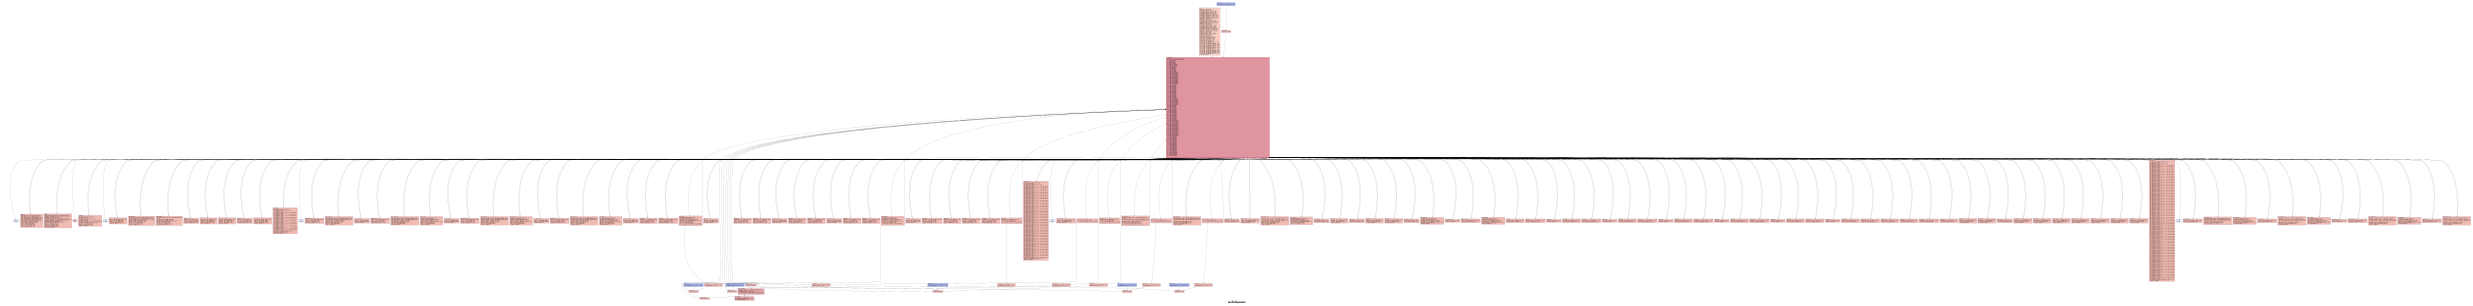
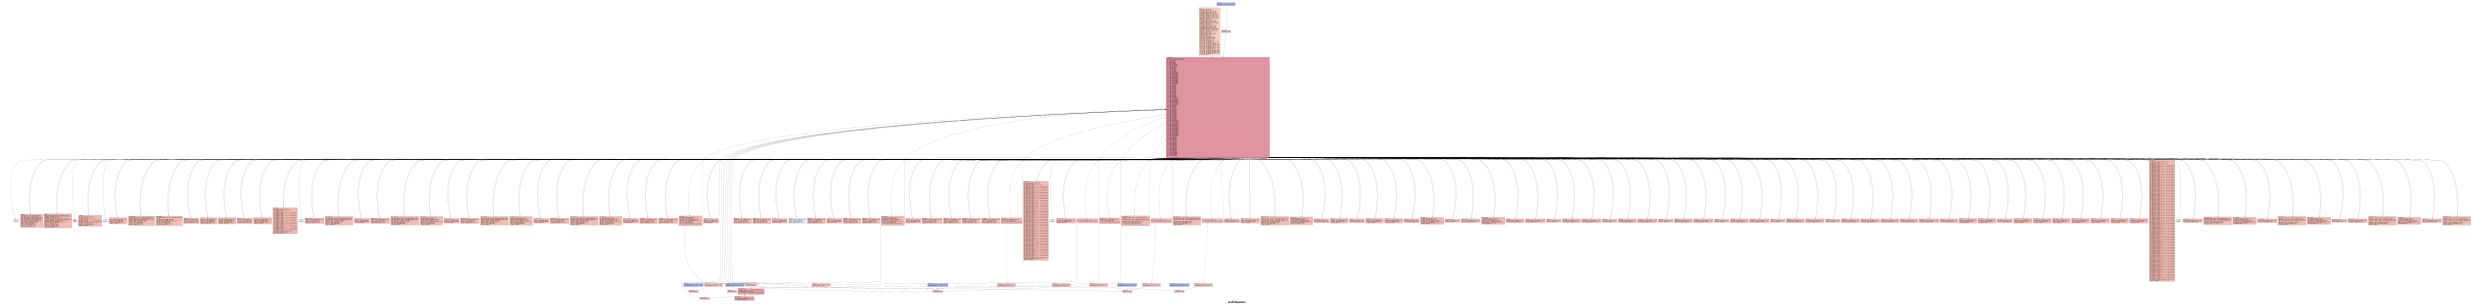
node "fake.then46:": fillcolor #e1675170 -> #cbd8ee70
